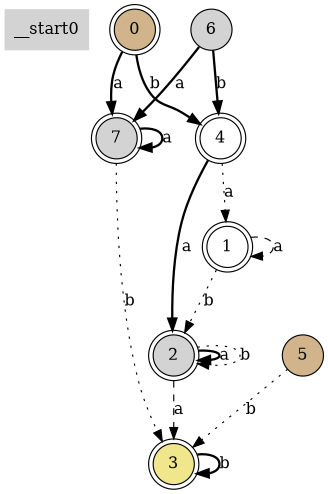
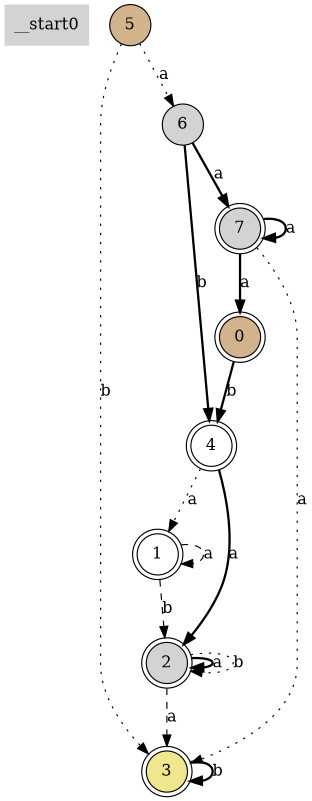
edge "5" -> "6": added, label "a"
edge "0" -> "7": reversed
edge "1" -> "2": style dotted -> dashed
edge "7" -> "3": label "b" -> "a"
